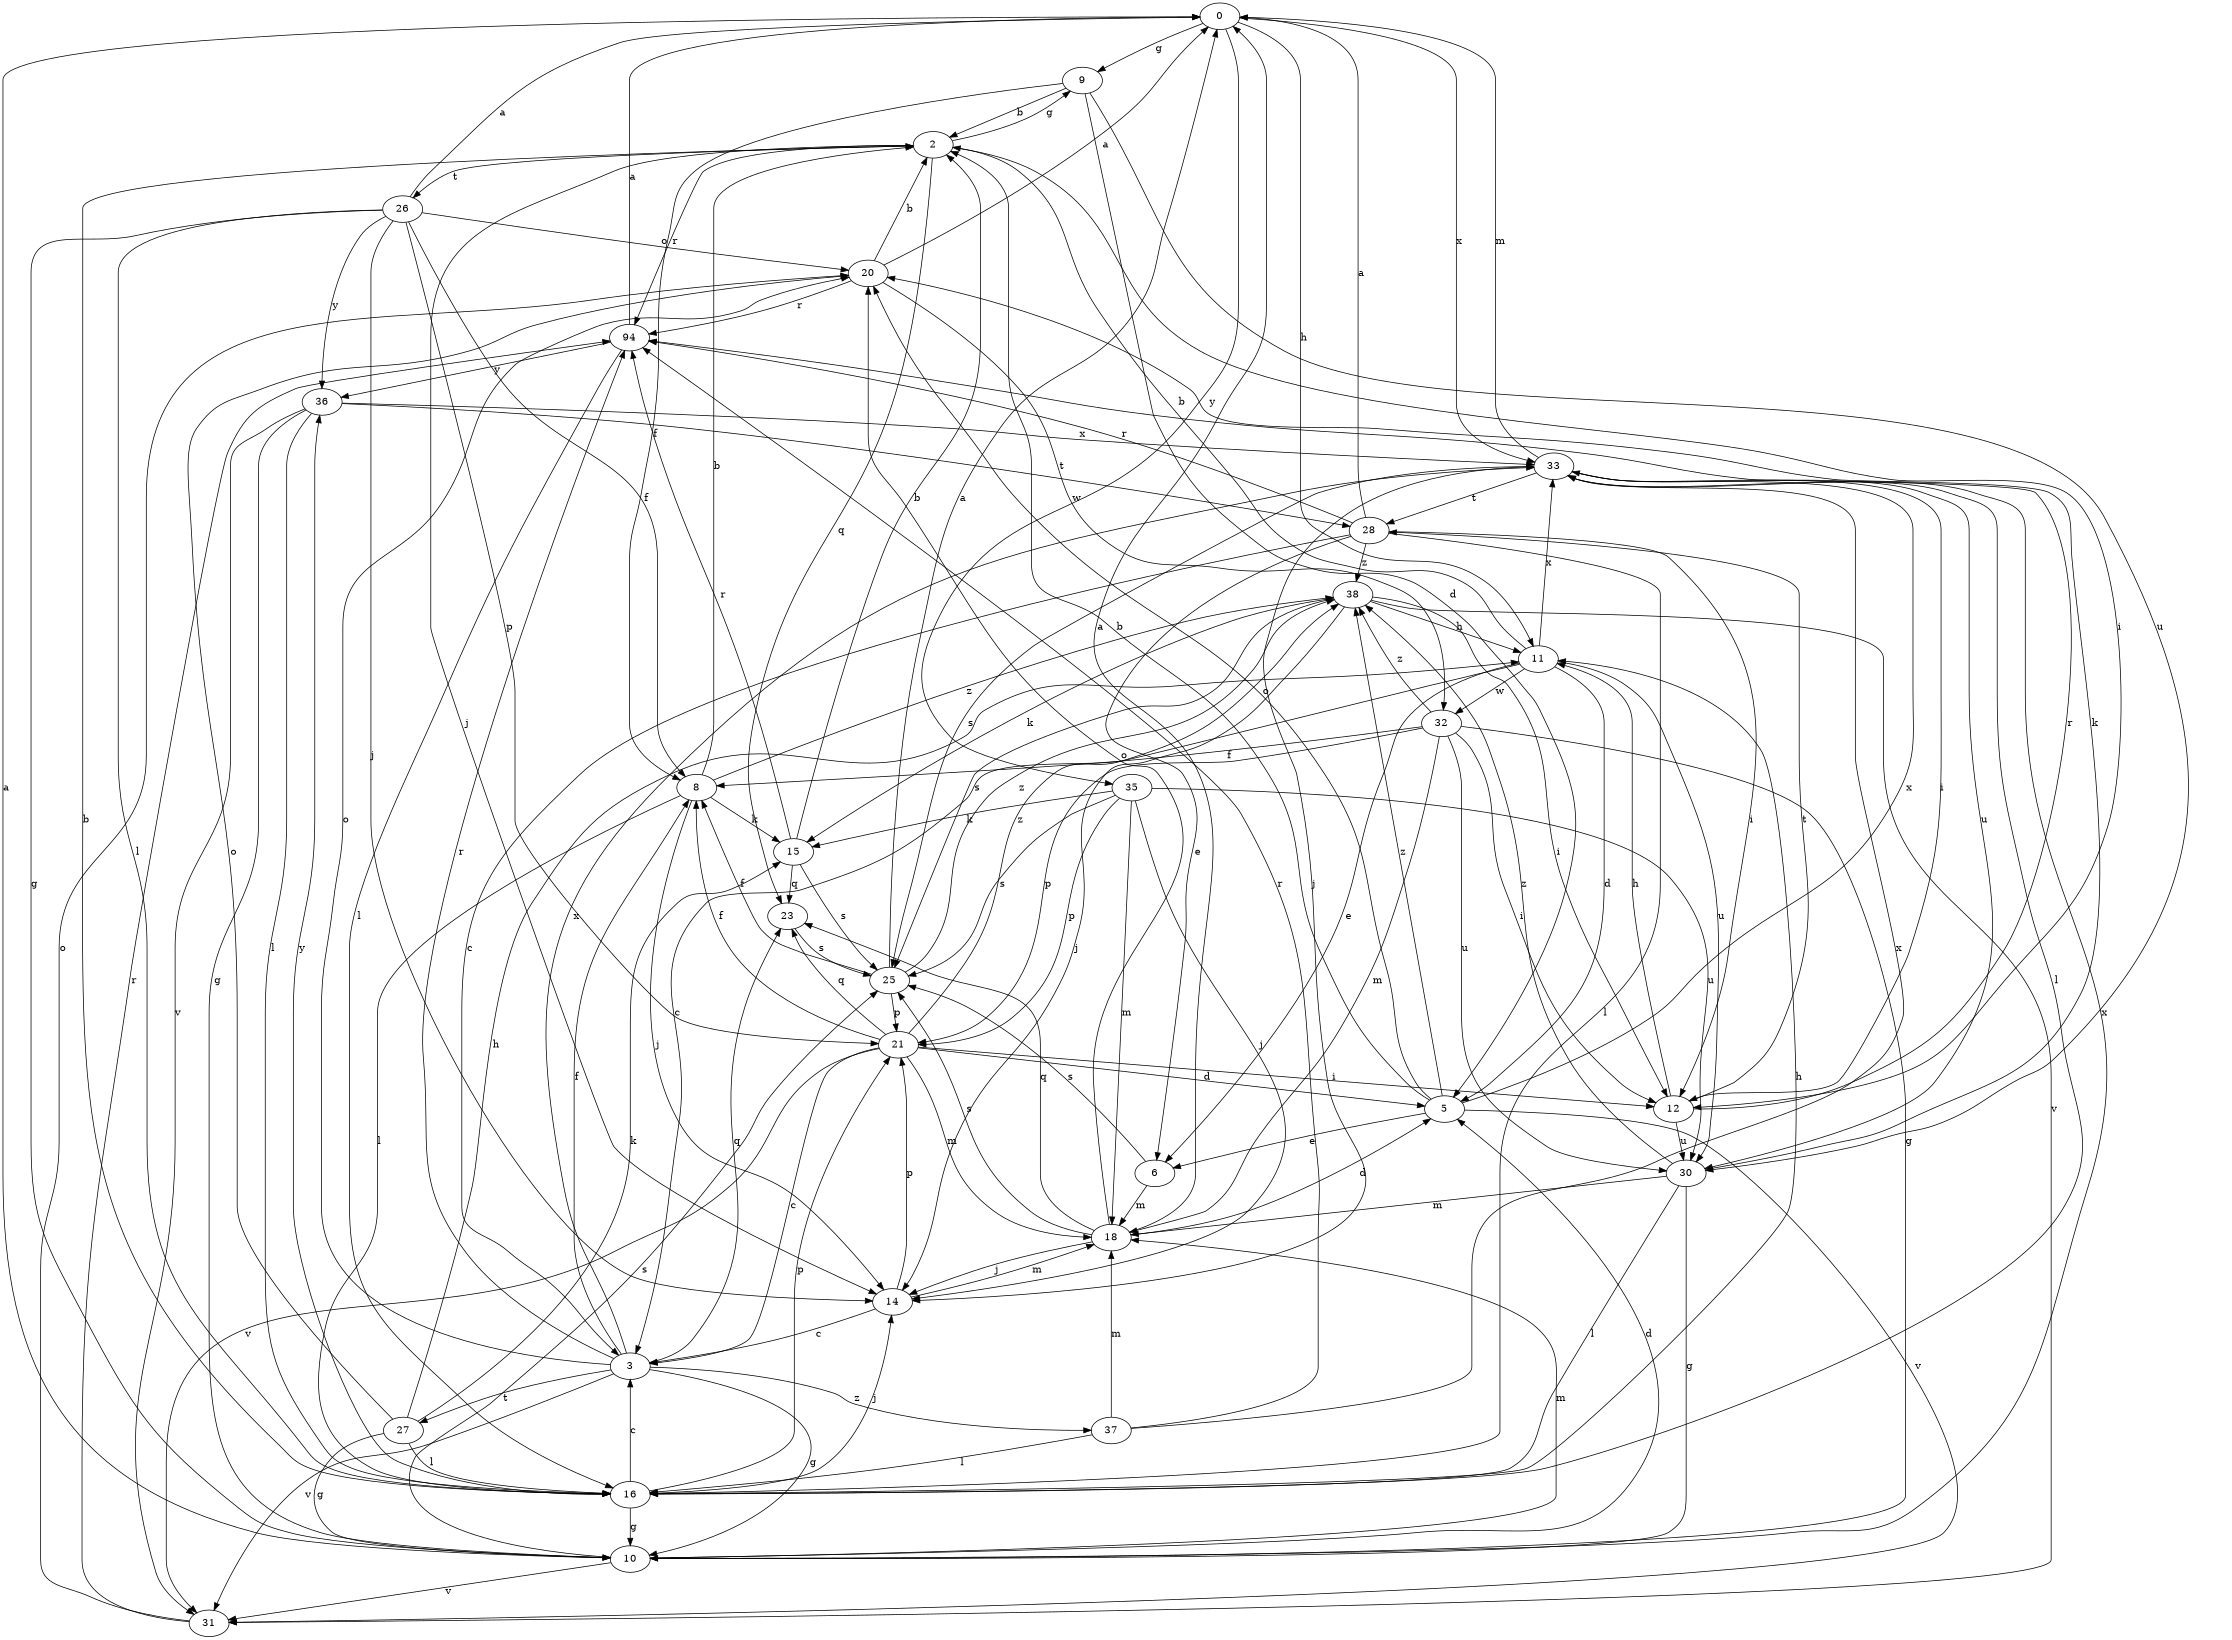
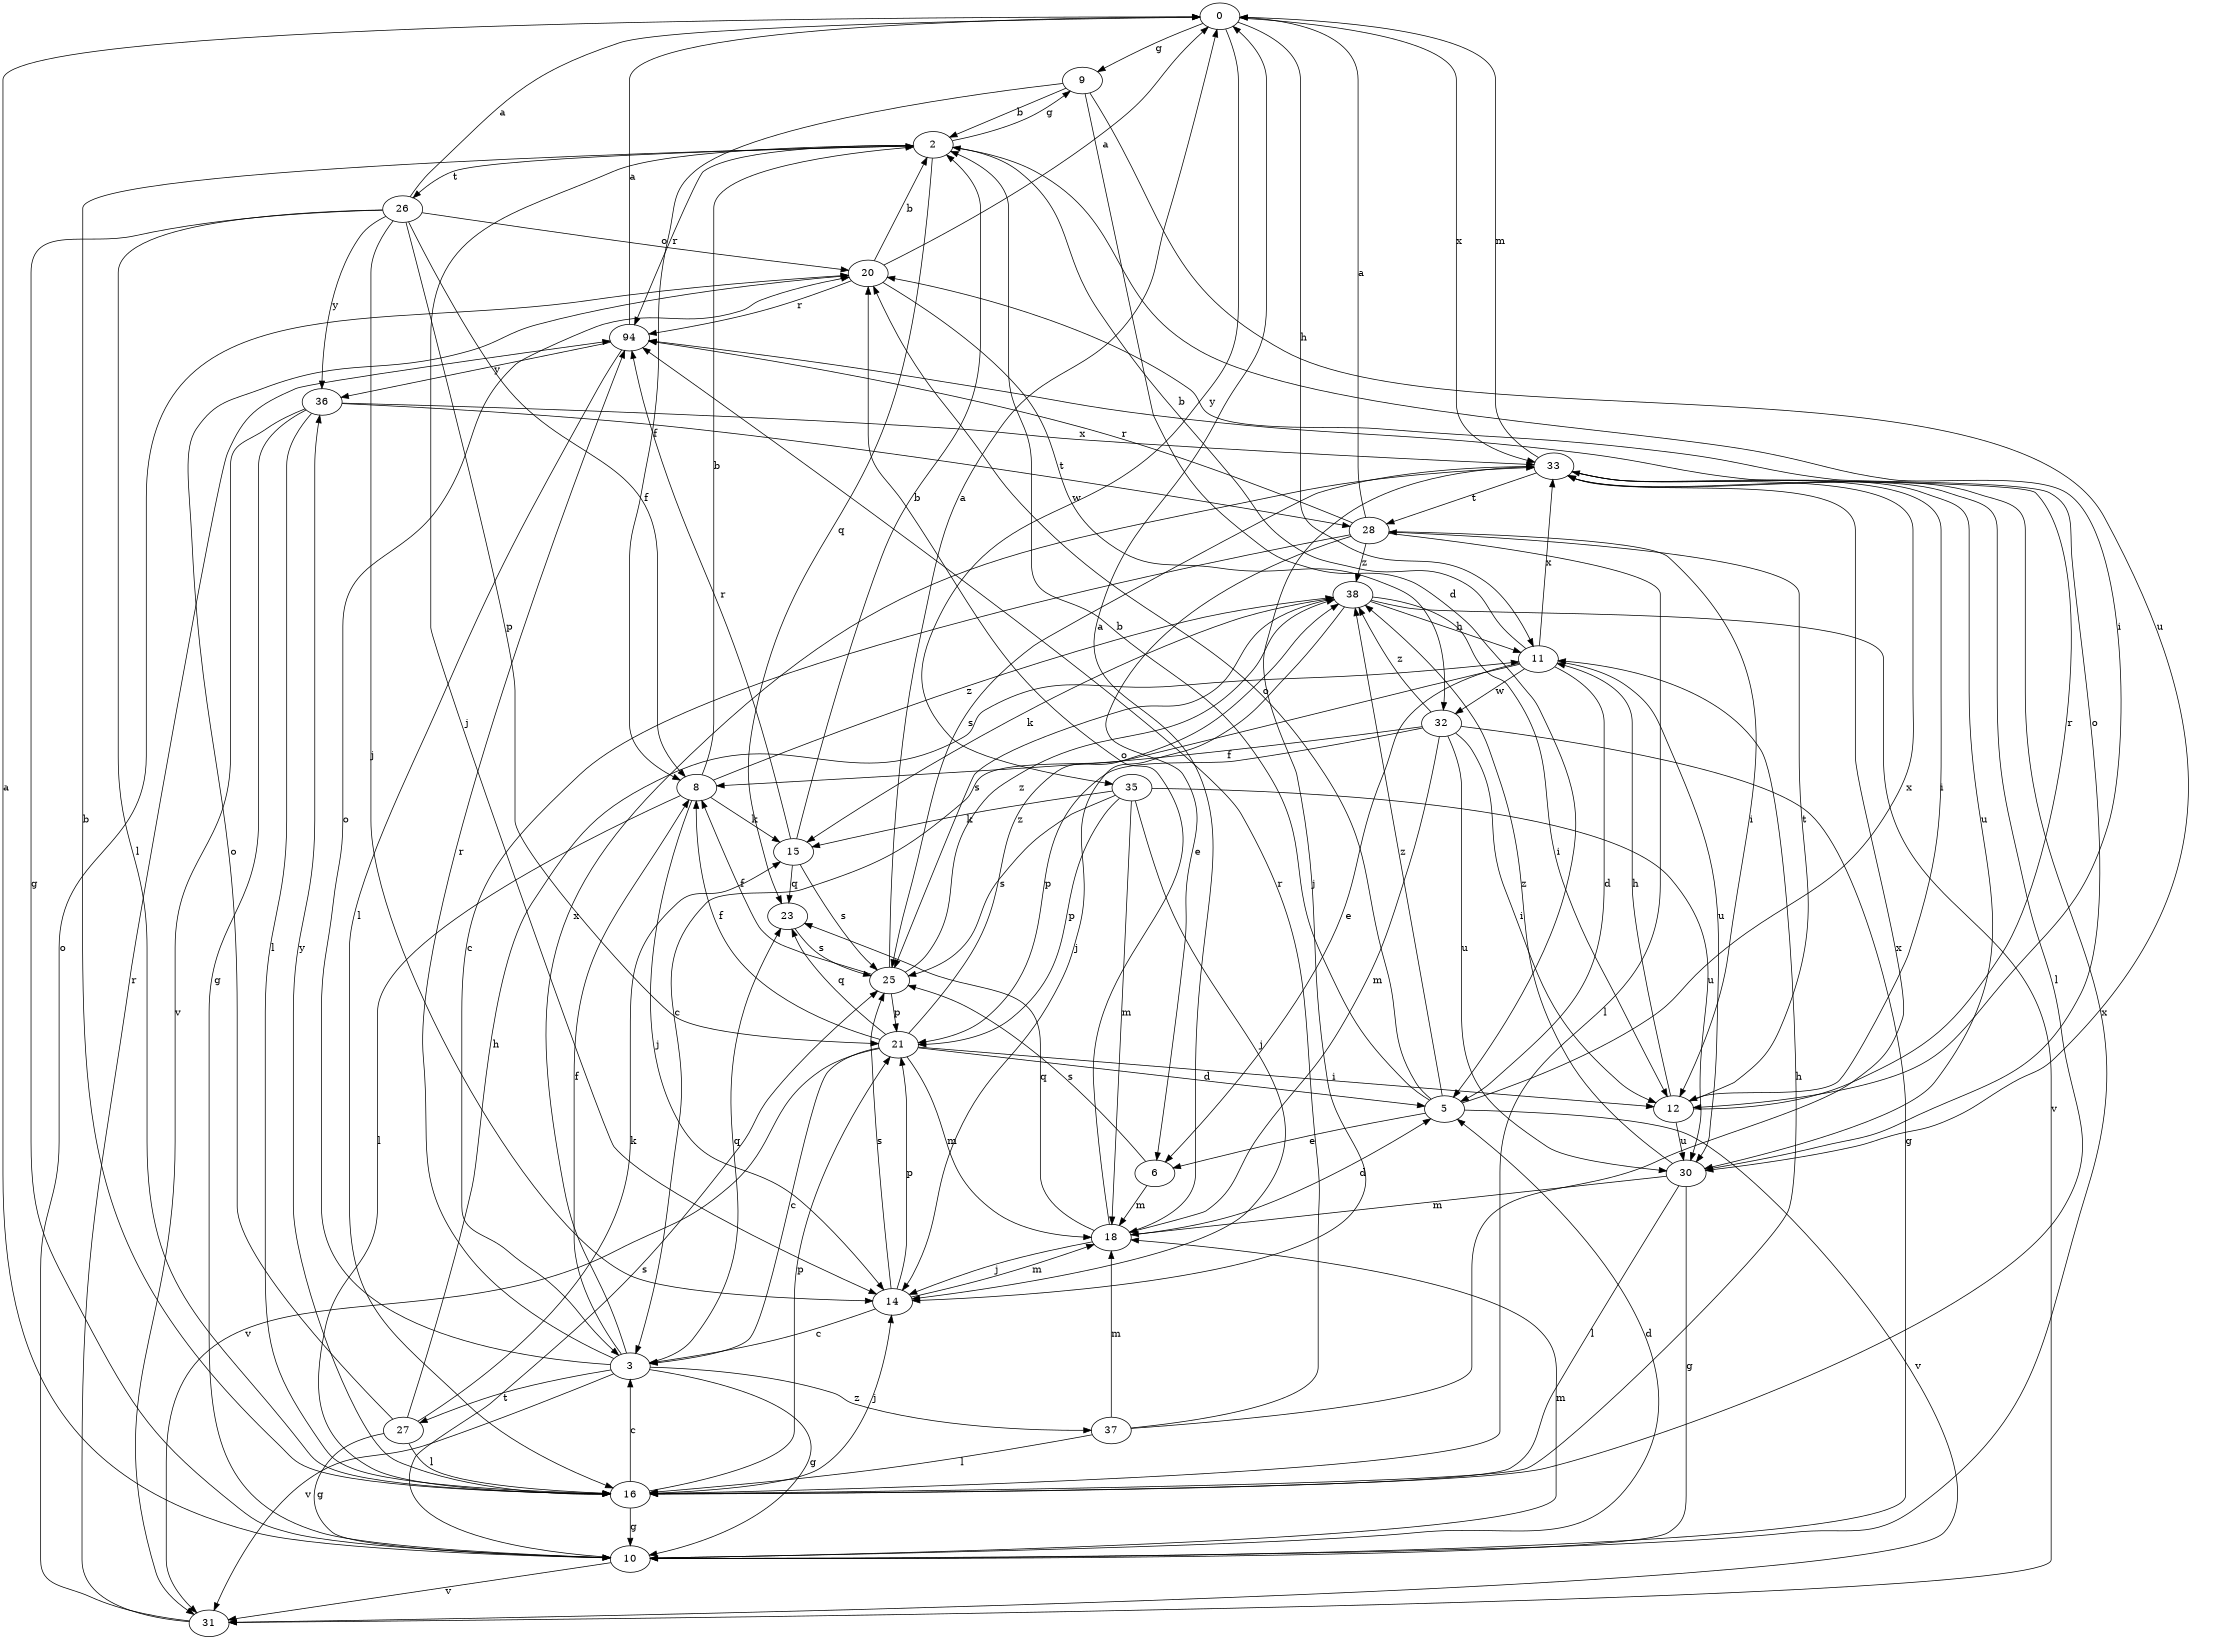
edge "30" -> "20": label "k" -> "o"
edge "18" -> "25": now "14" -> "25"
